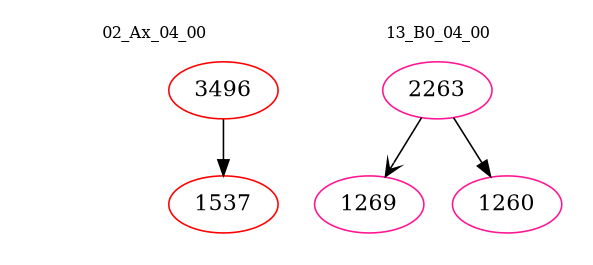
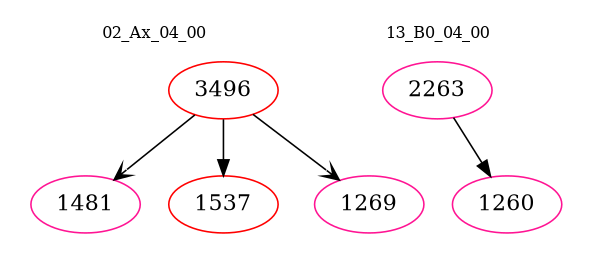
edge "2263" -> "1269": now "3496" -> "1269"
node "1481": added
